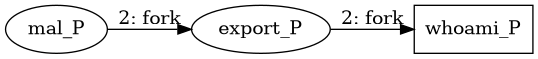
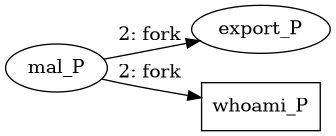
edge "export_P" -> "whoami_P": now "mal_P" -> "whoami_P"
